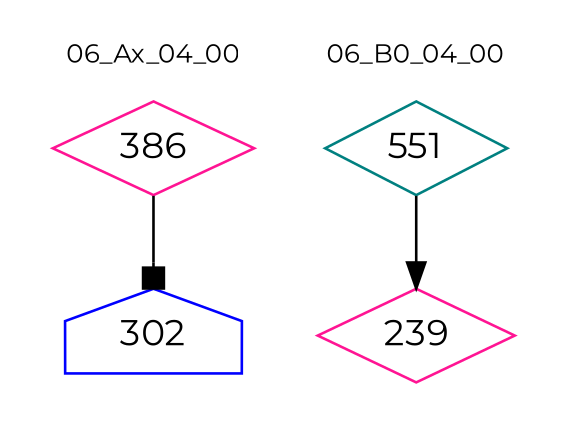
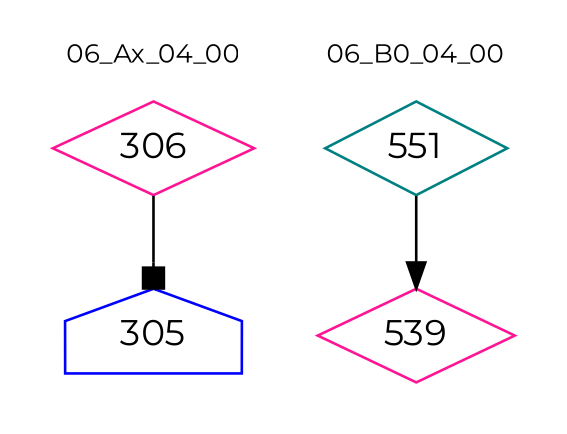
node "386": label "386" -> "306"
node "302": label "302" -> "305"
node "239": label "239" -> "539"
